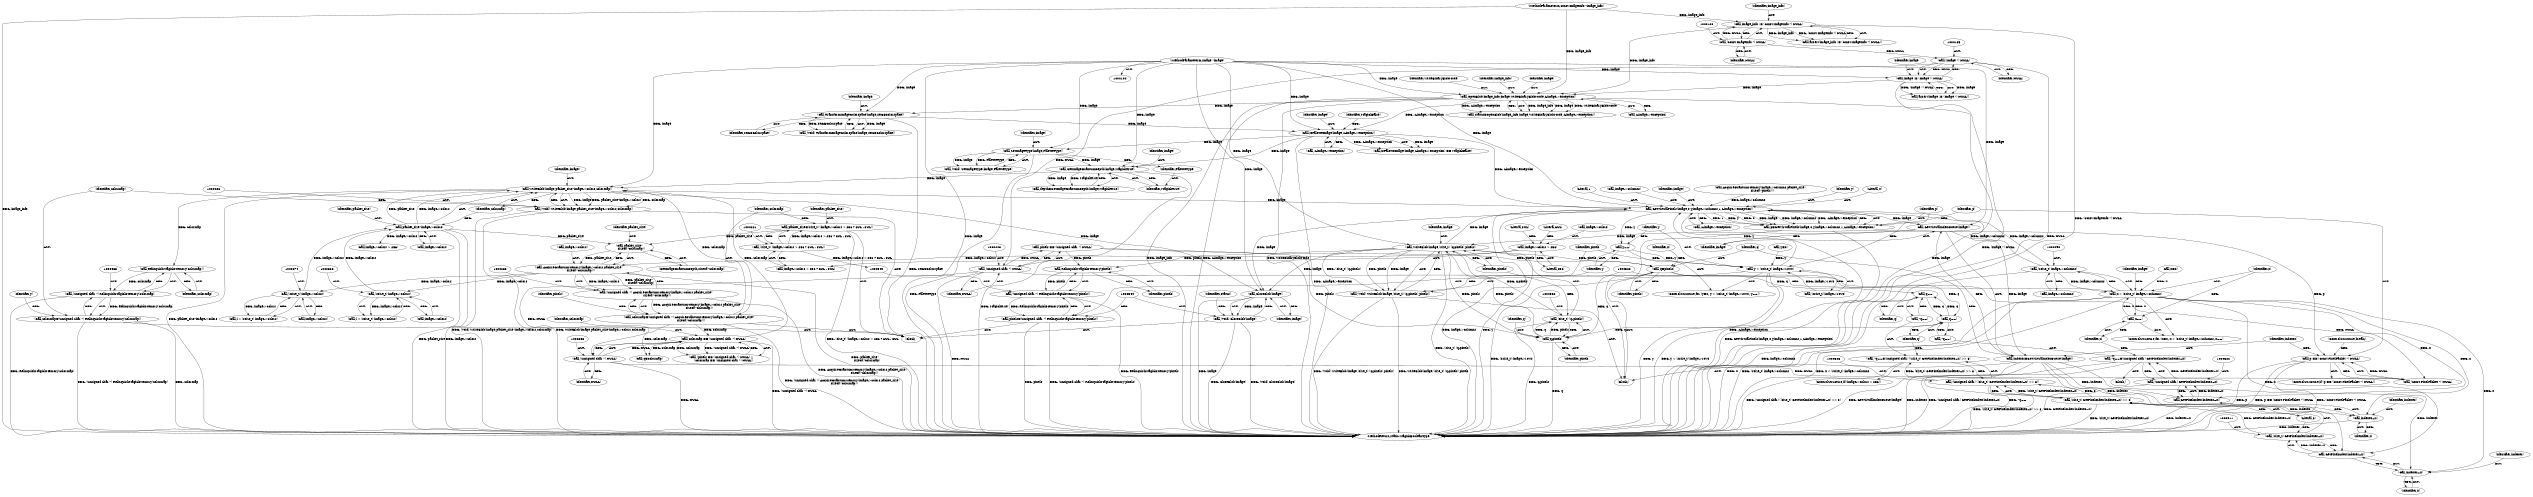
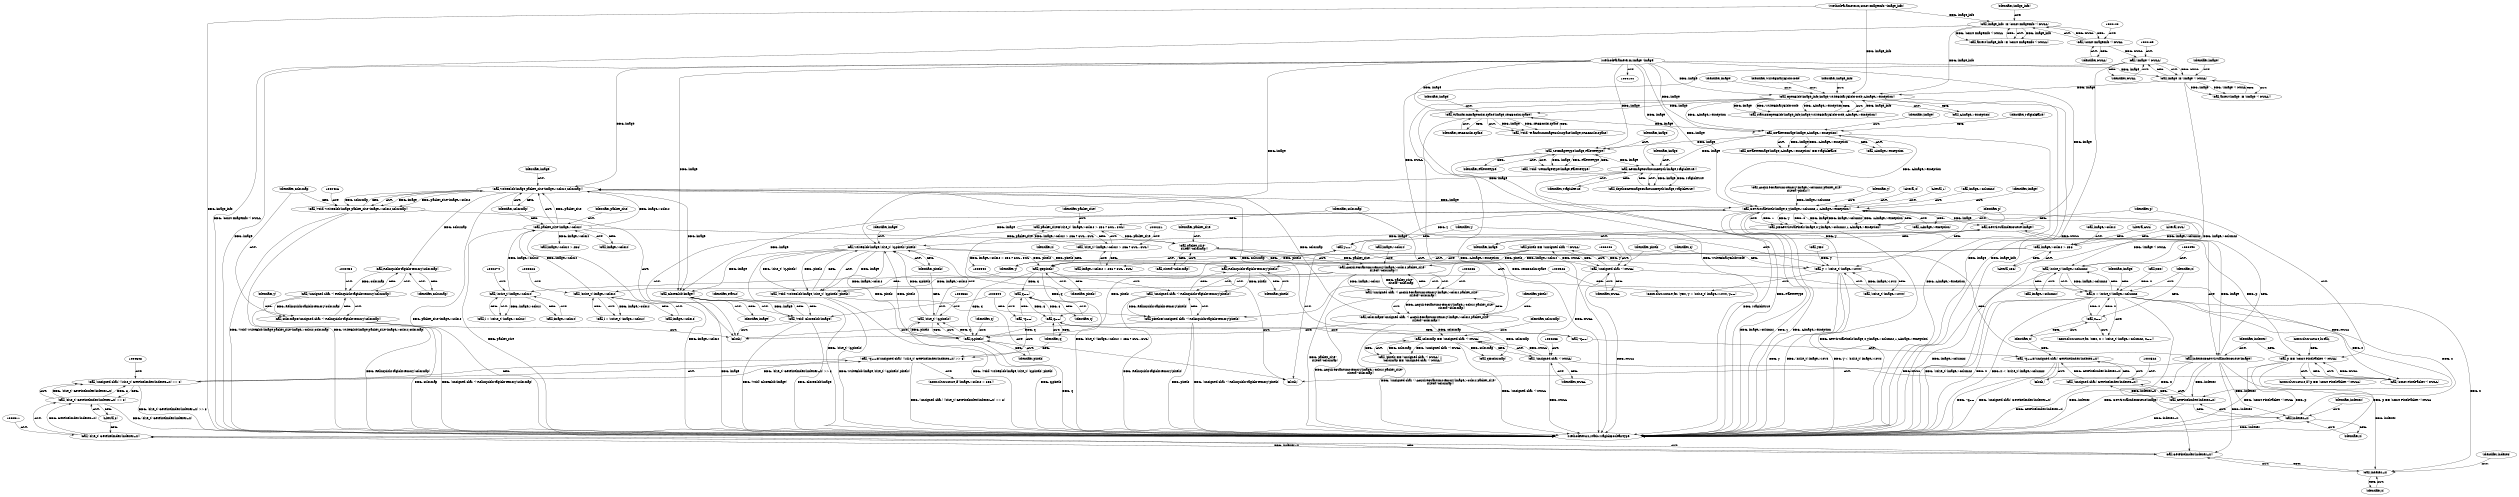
edge "(Identifier,PaletteType)" -> "(Identifier,MagickTrue)": now "(Identifier,PaletteType)" -> "(Call,SetImageType(image,PaletteType))"
node "(GetImageQuantumDepth,sizeof(*colormap))": label "(GetImageQuantumDepth,sizeof(*colormap))" -> "(Call,sizeof(*colormap))"
